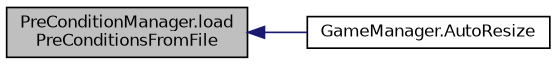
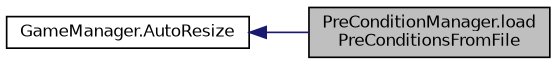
edge "GameManager.AutoResize" -> "PreConditionManager.load PreConditionsFromFile": reversed
